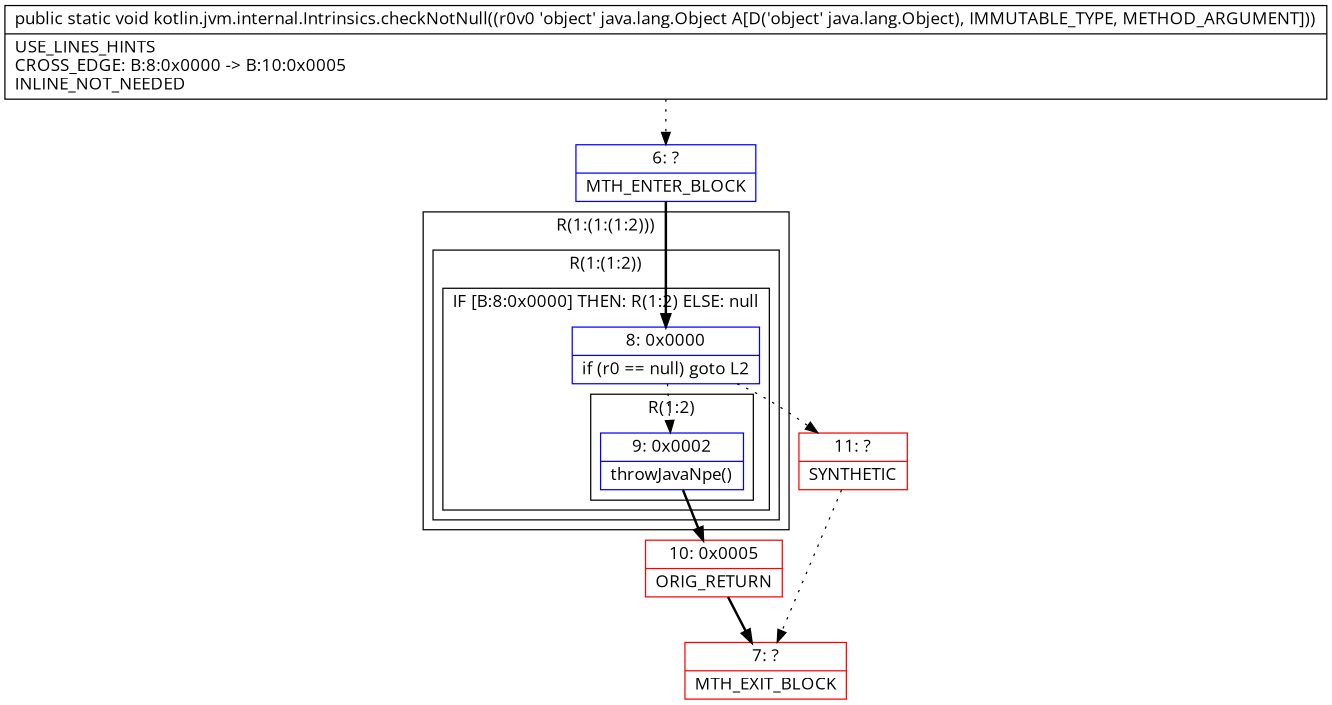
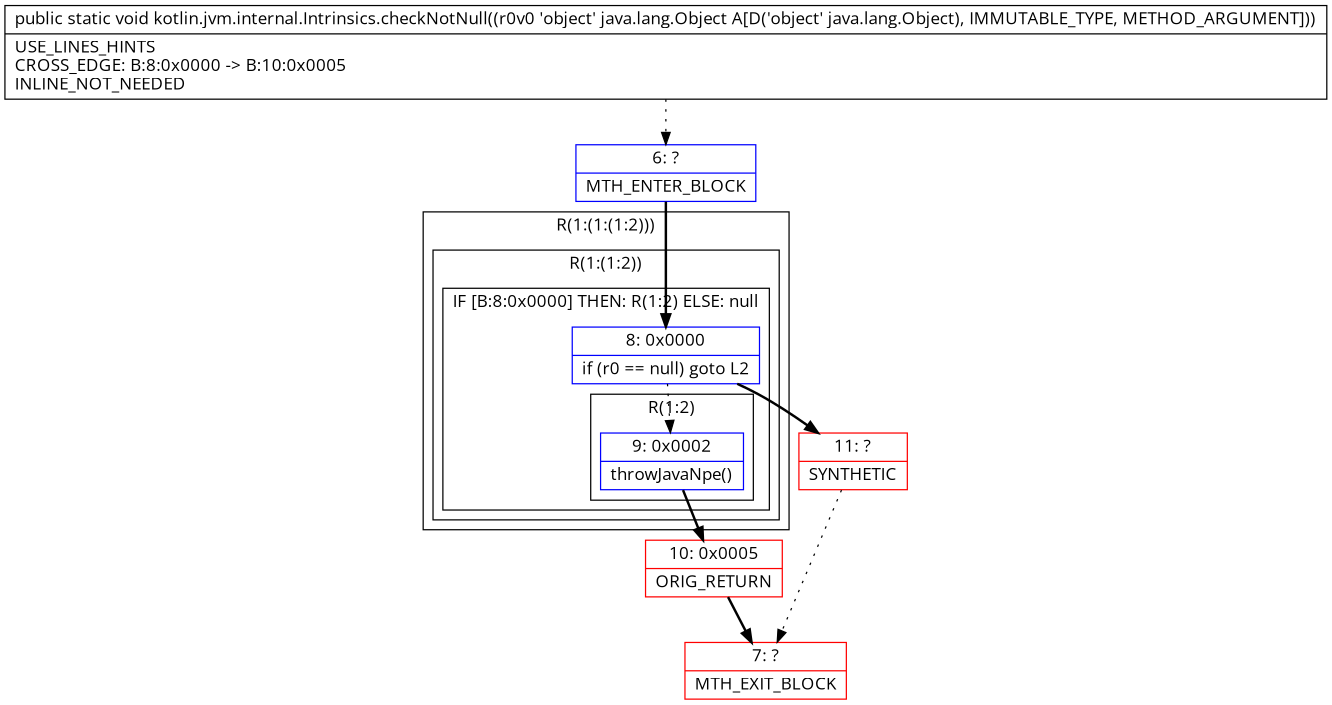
edge "8: 0x0000" -> "11: ?": style dotted -> bold
